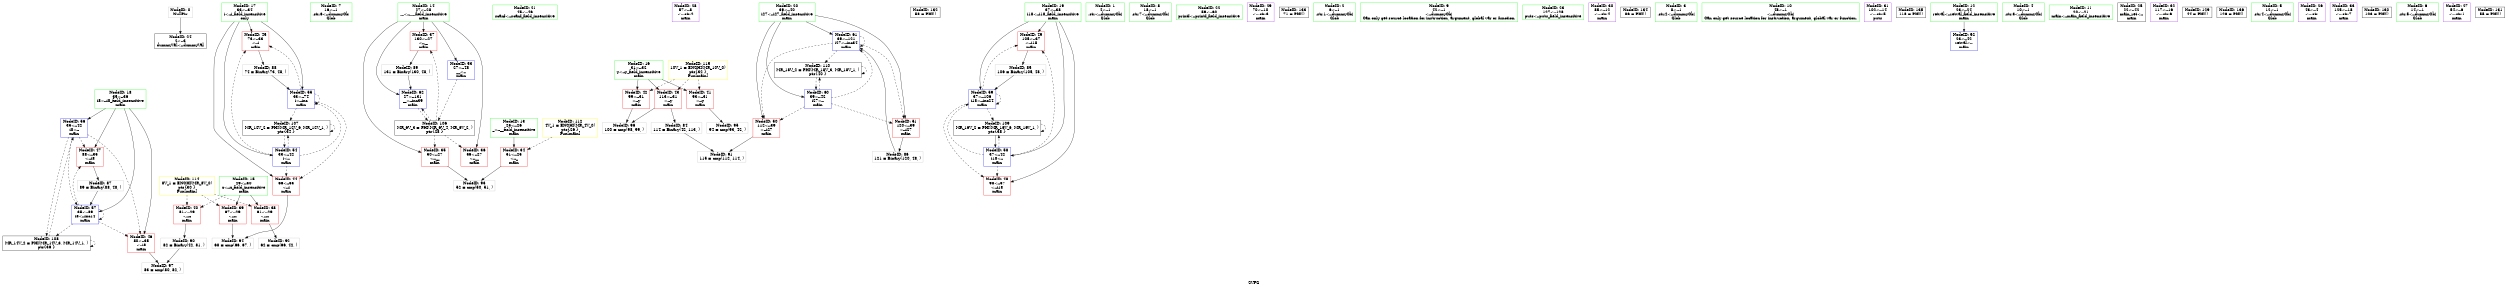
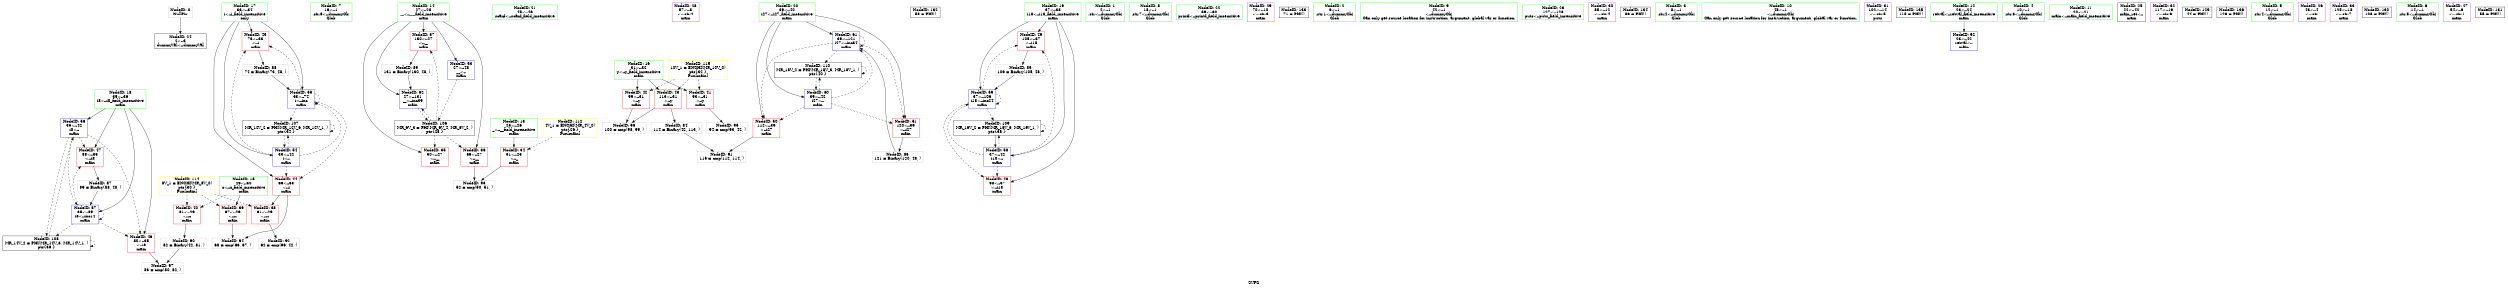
edge "NodeID: 35" -> "NodeID: 93": now "NodeID: 36" -> "NodeID: 93"
edge "NodeID: 15" -> "NodeID: 38": now "NodeID: 44" -> "NodeID: 38"
